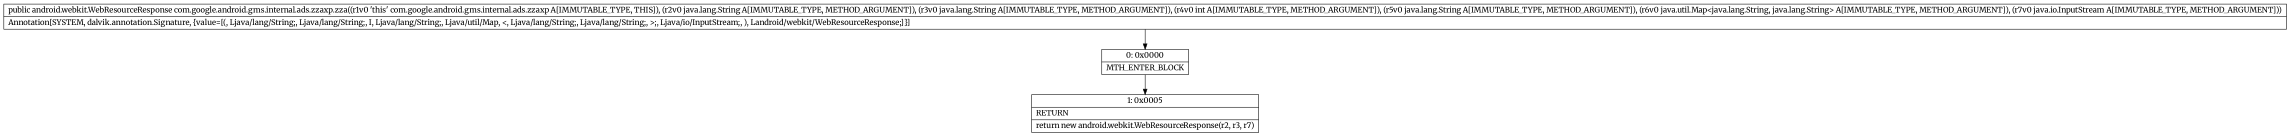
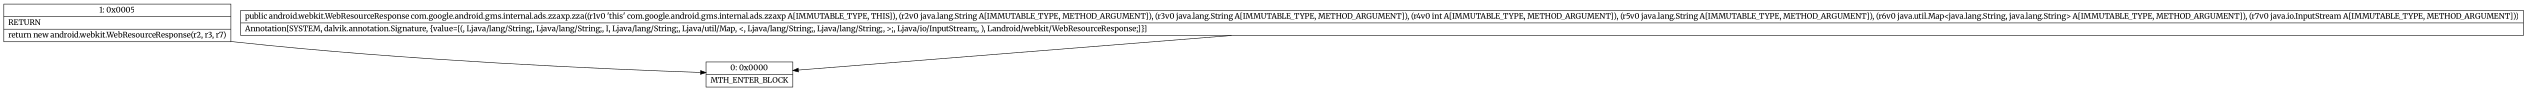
edge "0: 0x0000" -> "1: 0x0005": reversed
